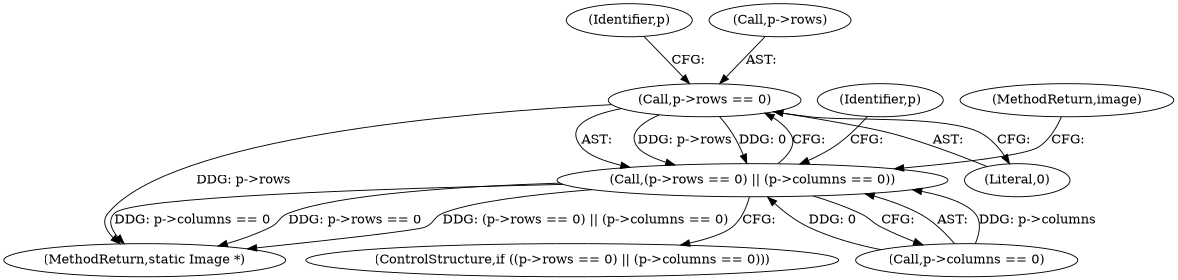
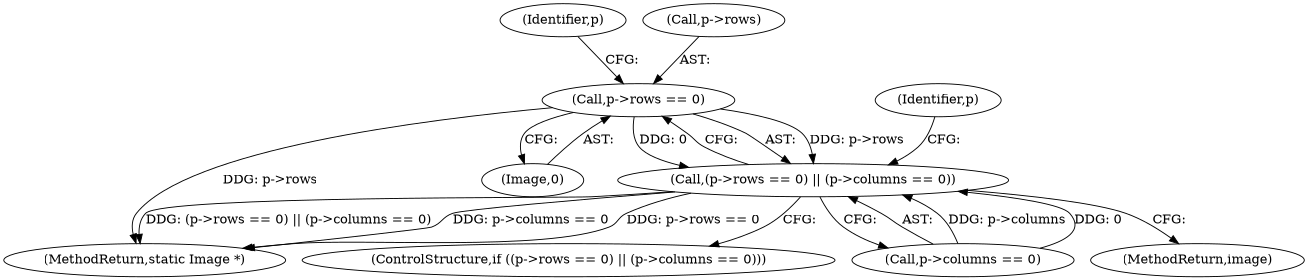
edge "(MethodReturn,image)" -> "(Call,(p->rows == 0) || (p->columns == 0))": reversed
node "(Literal,0)": label "(Literal,0)" -> "(Image,0)"
